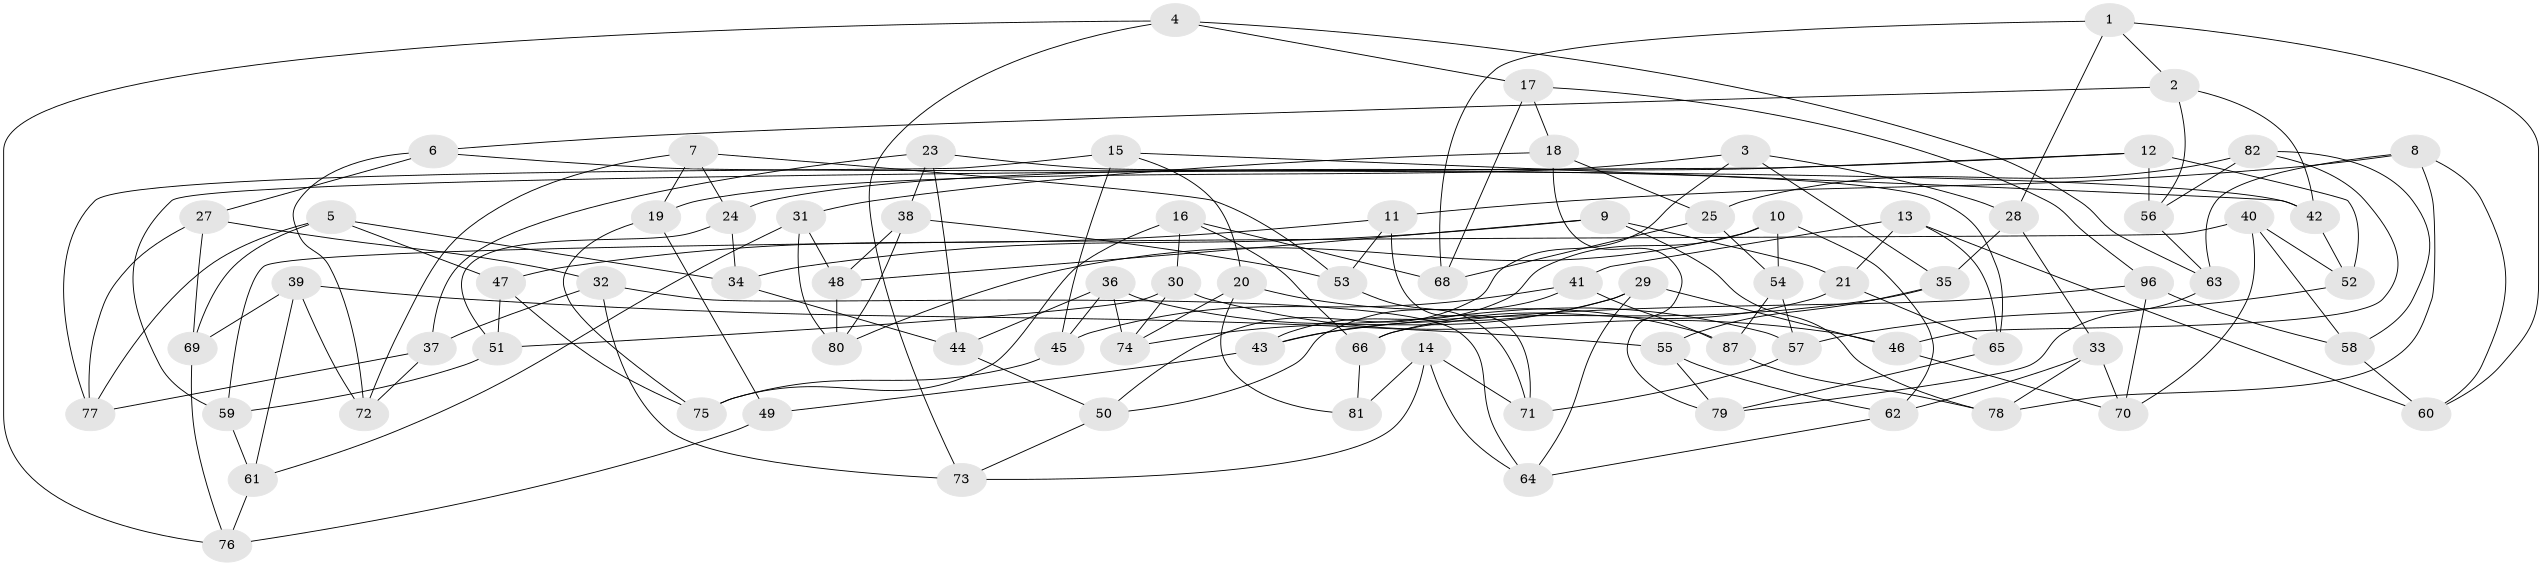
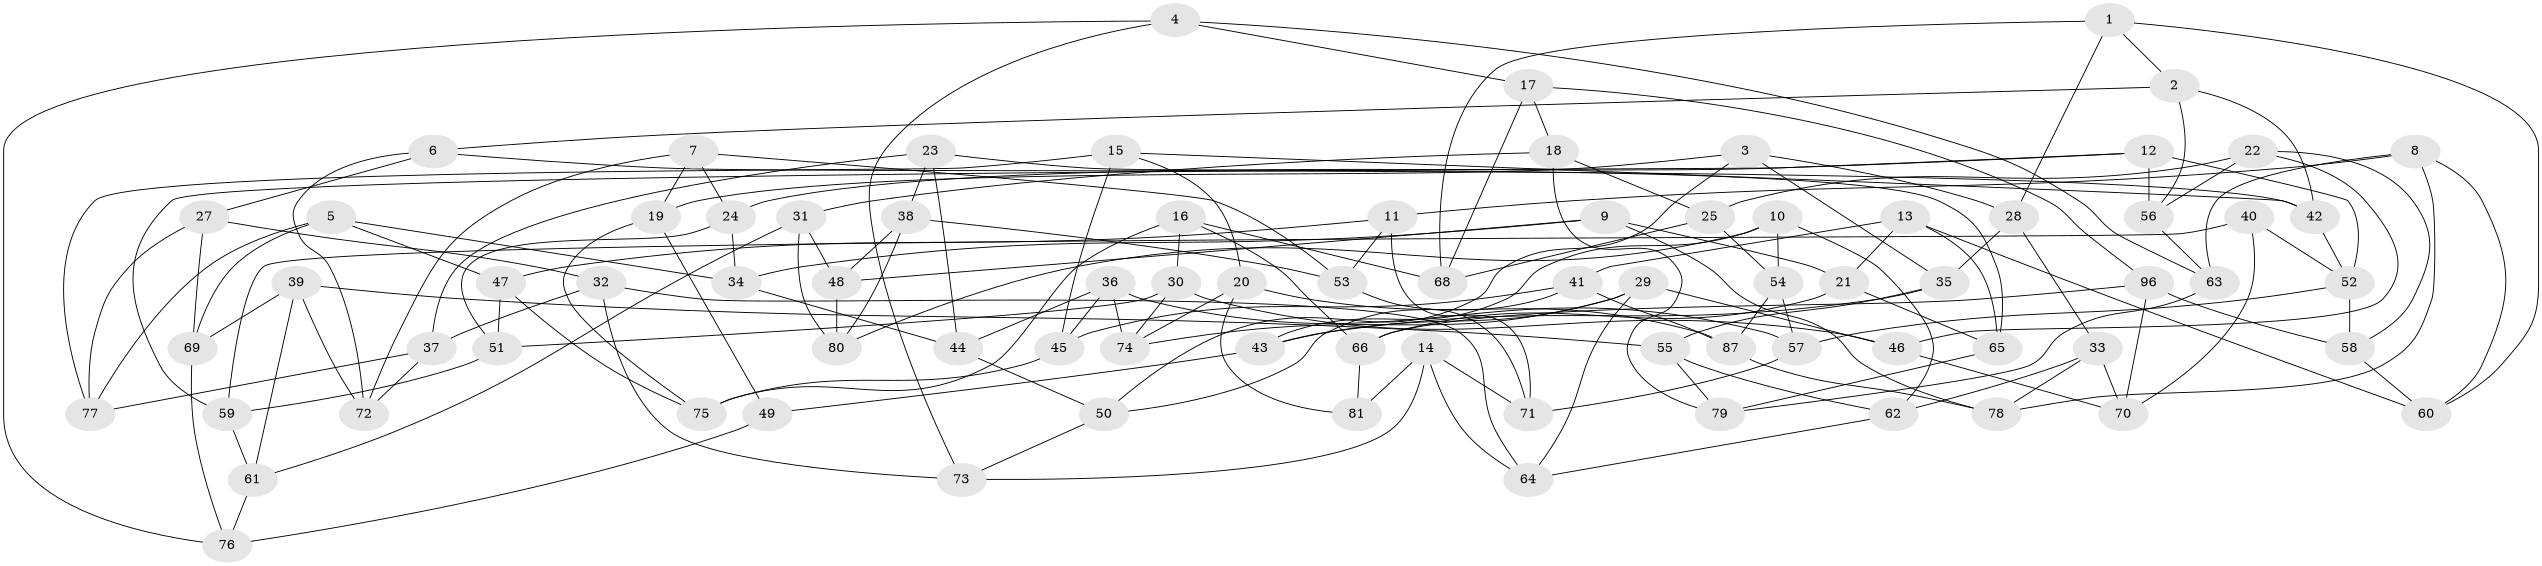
node "82": label "82" -> "22"
edge "40" -- "58": now "52" -- "58"
